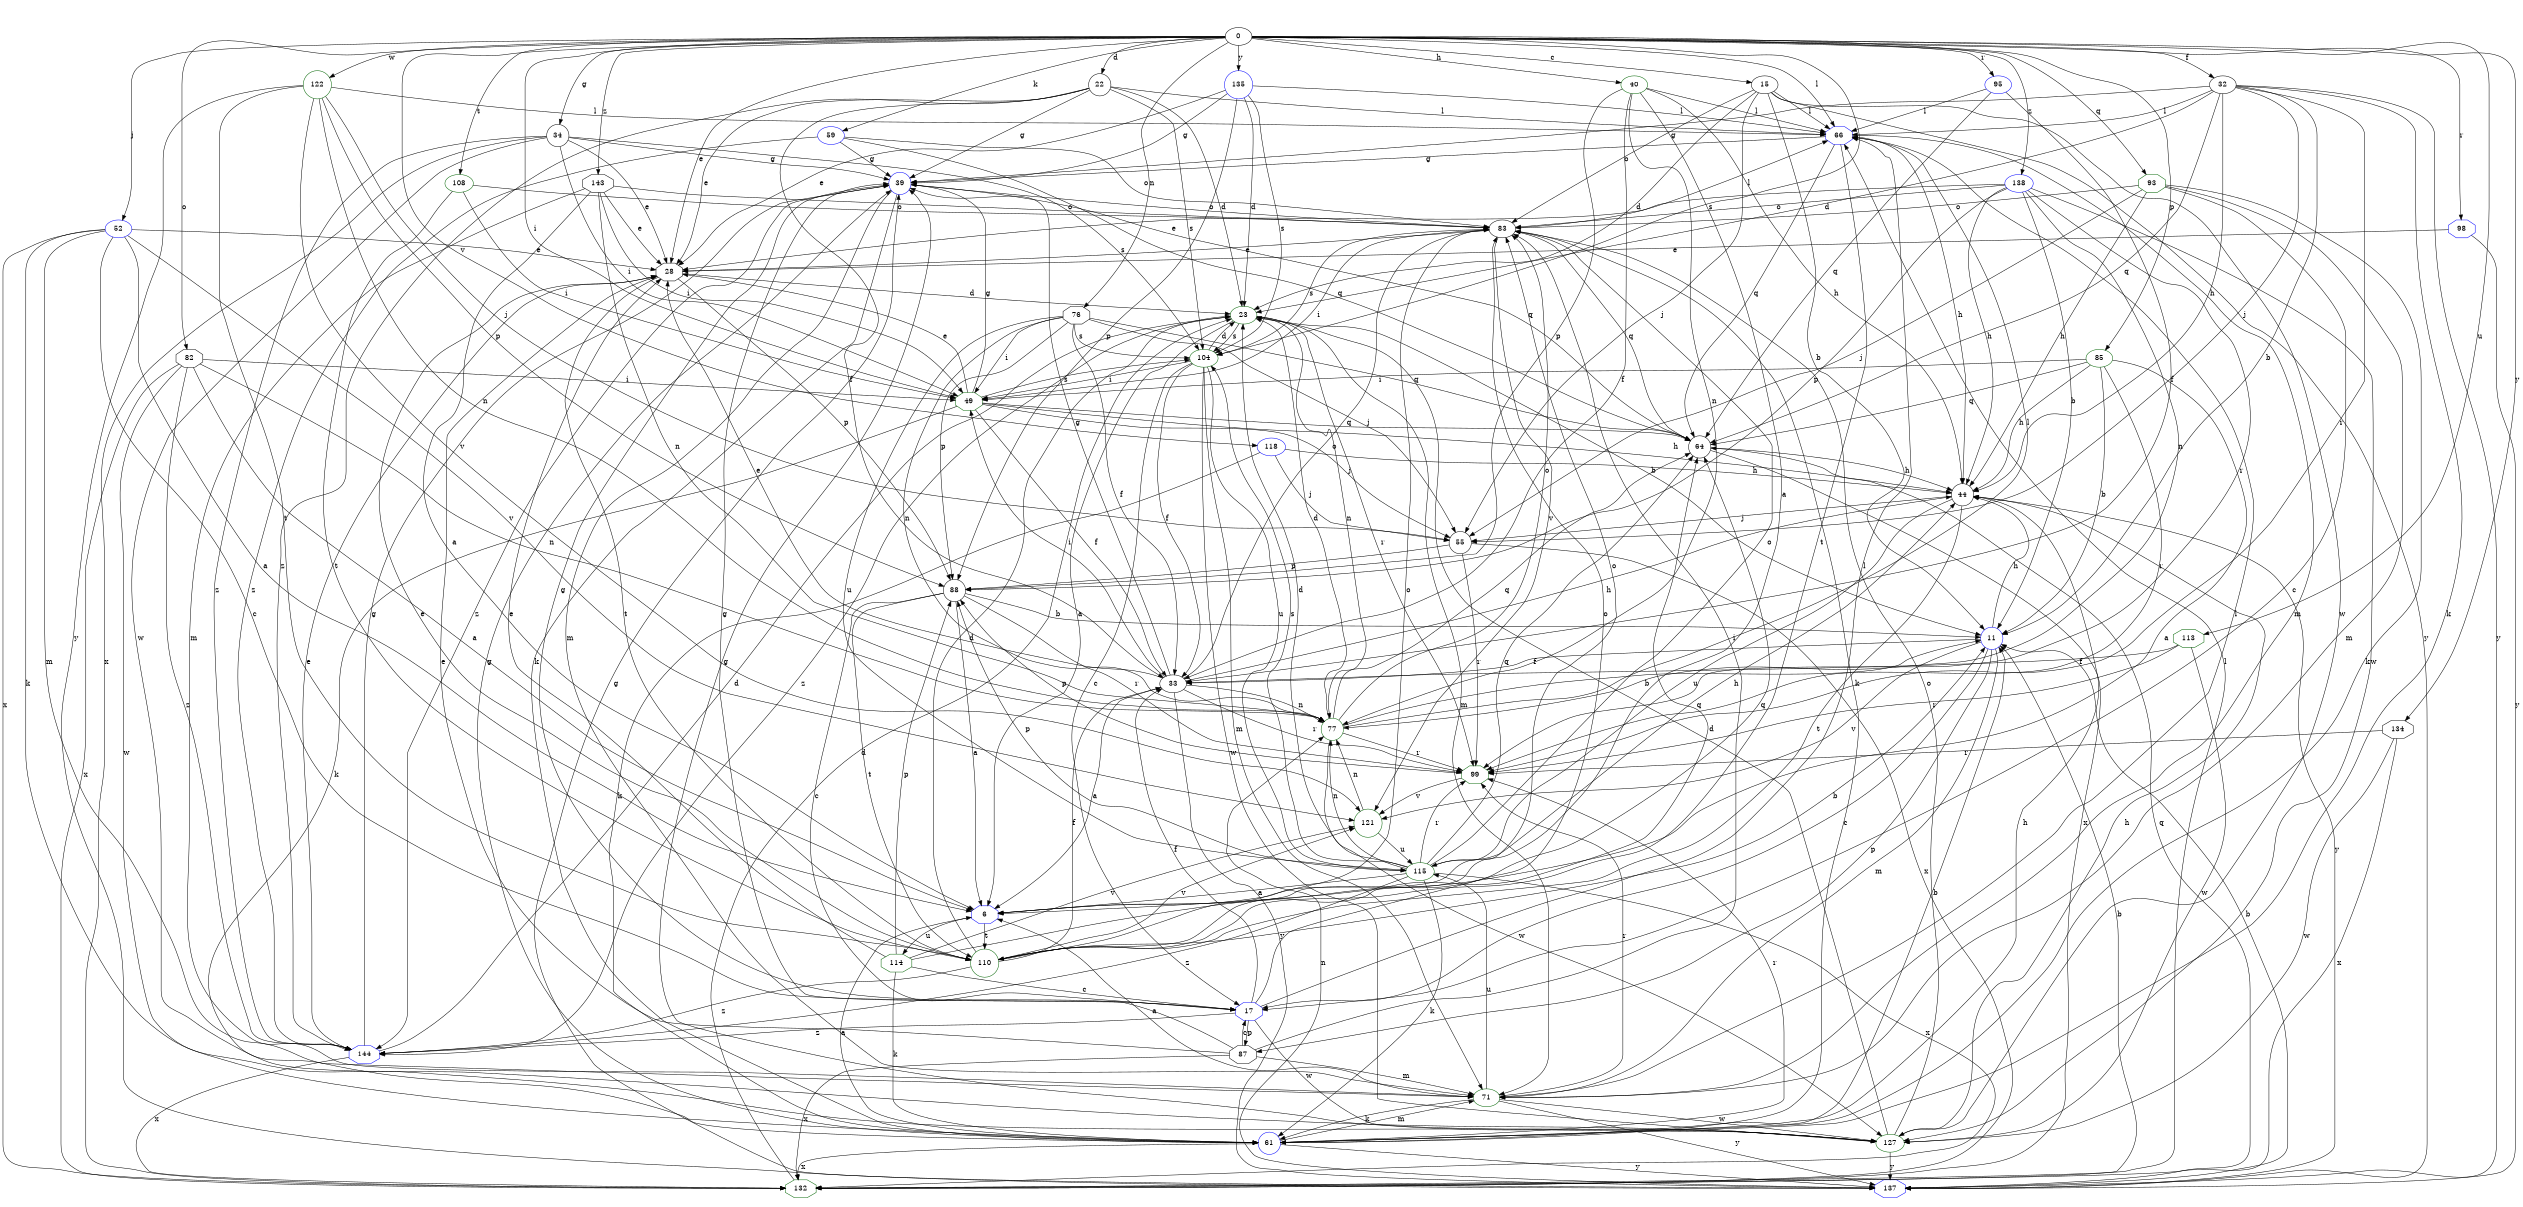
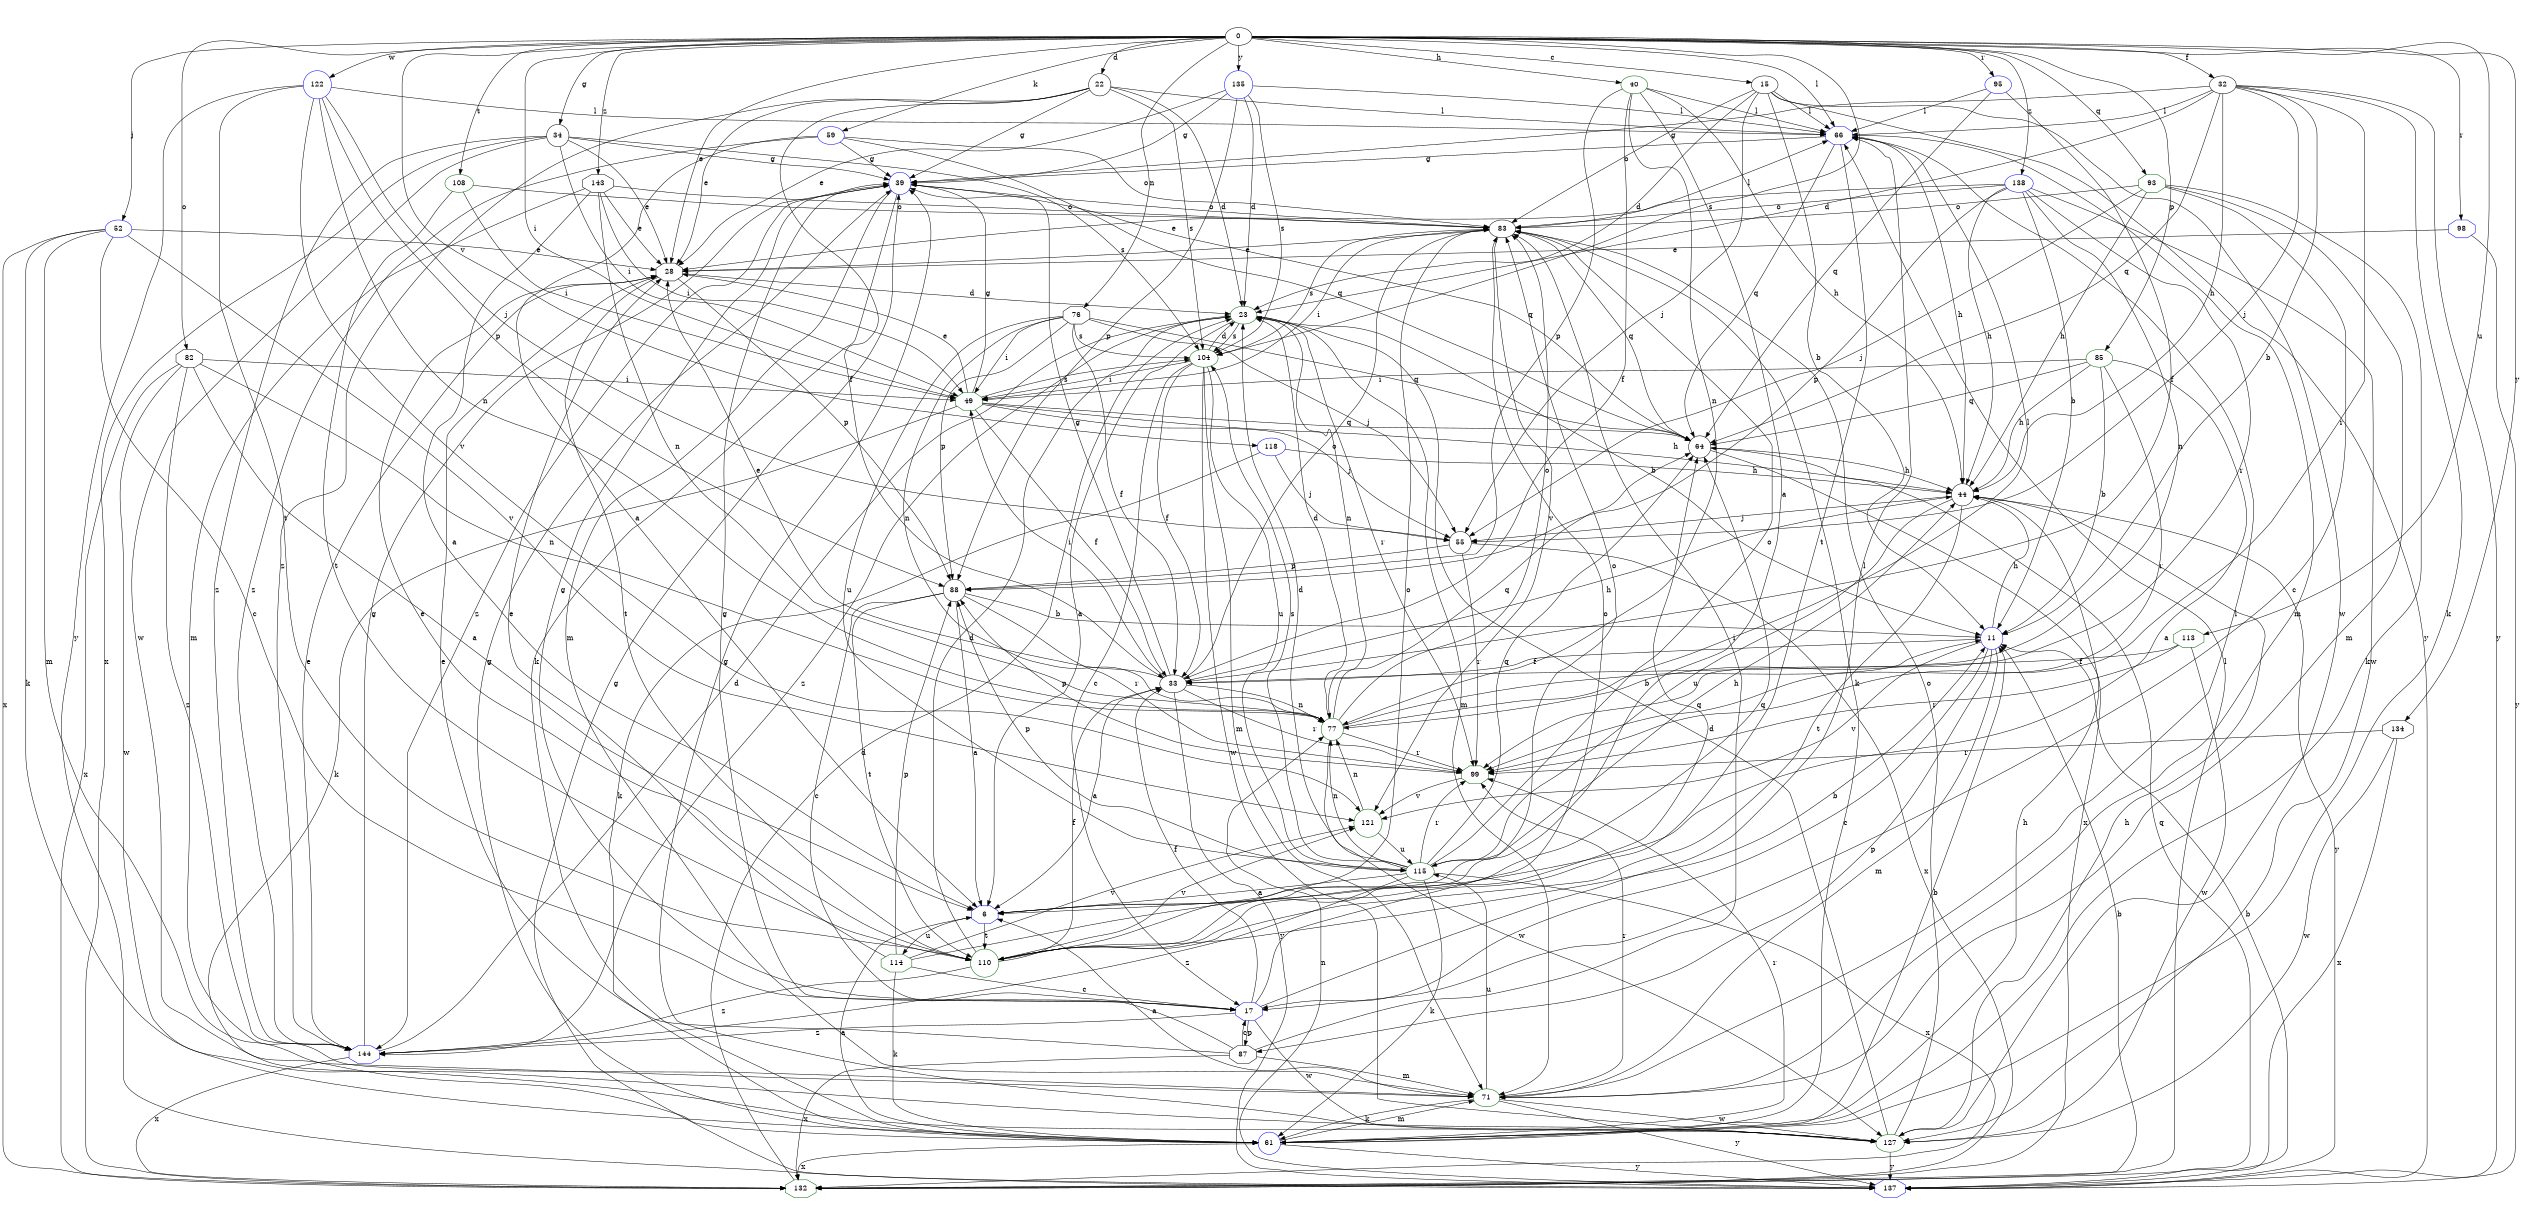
node "122": color darkgreen -> blue
edge "52" -> "6": now "59" -> "6"
